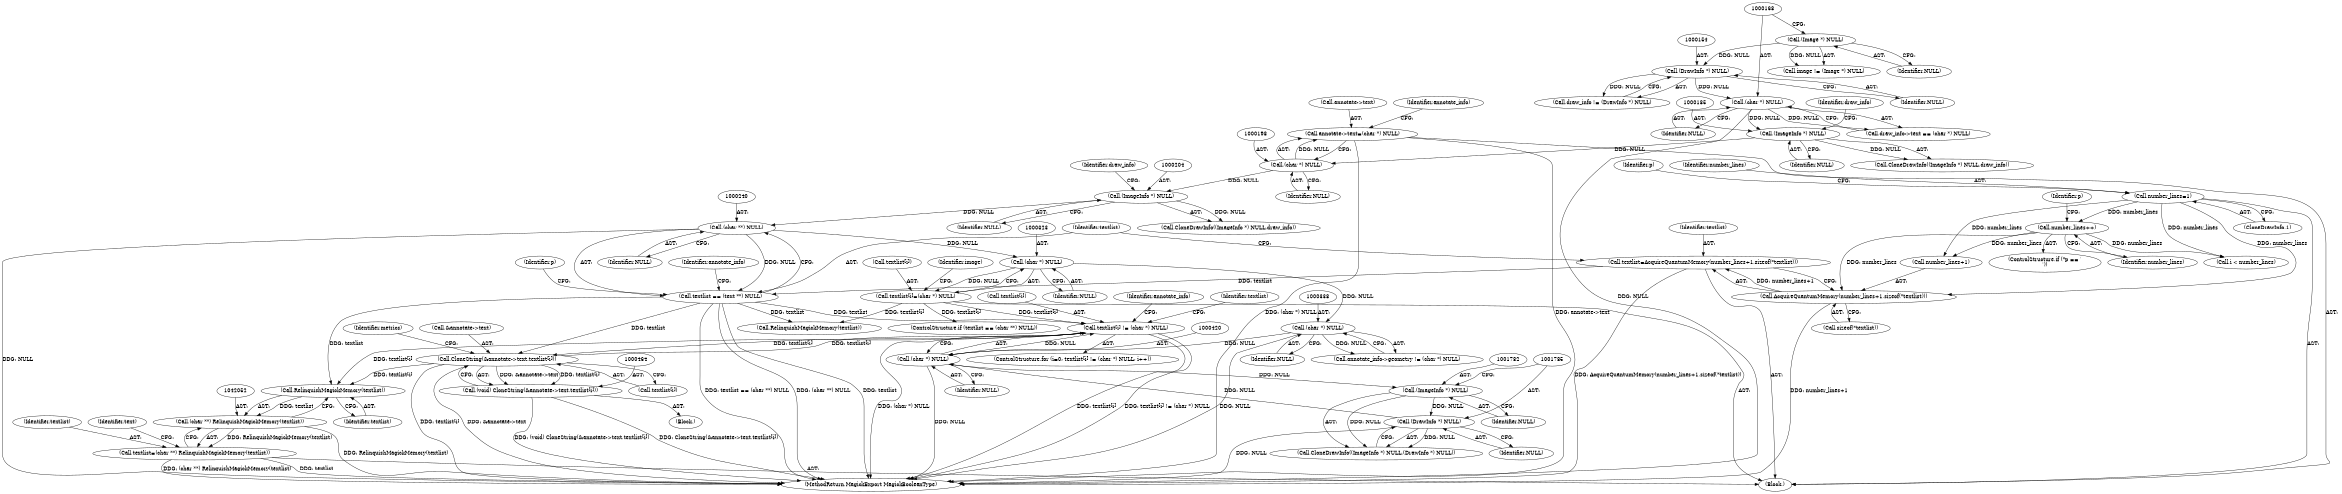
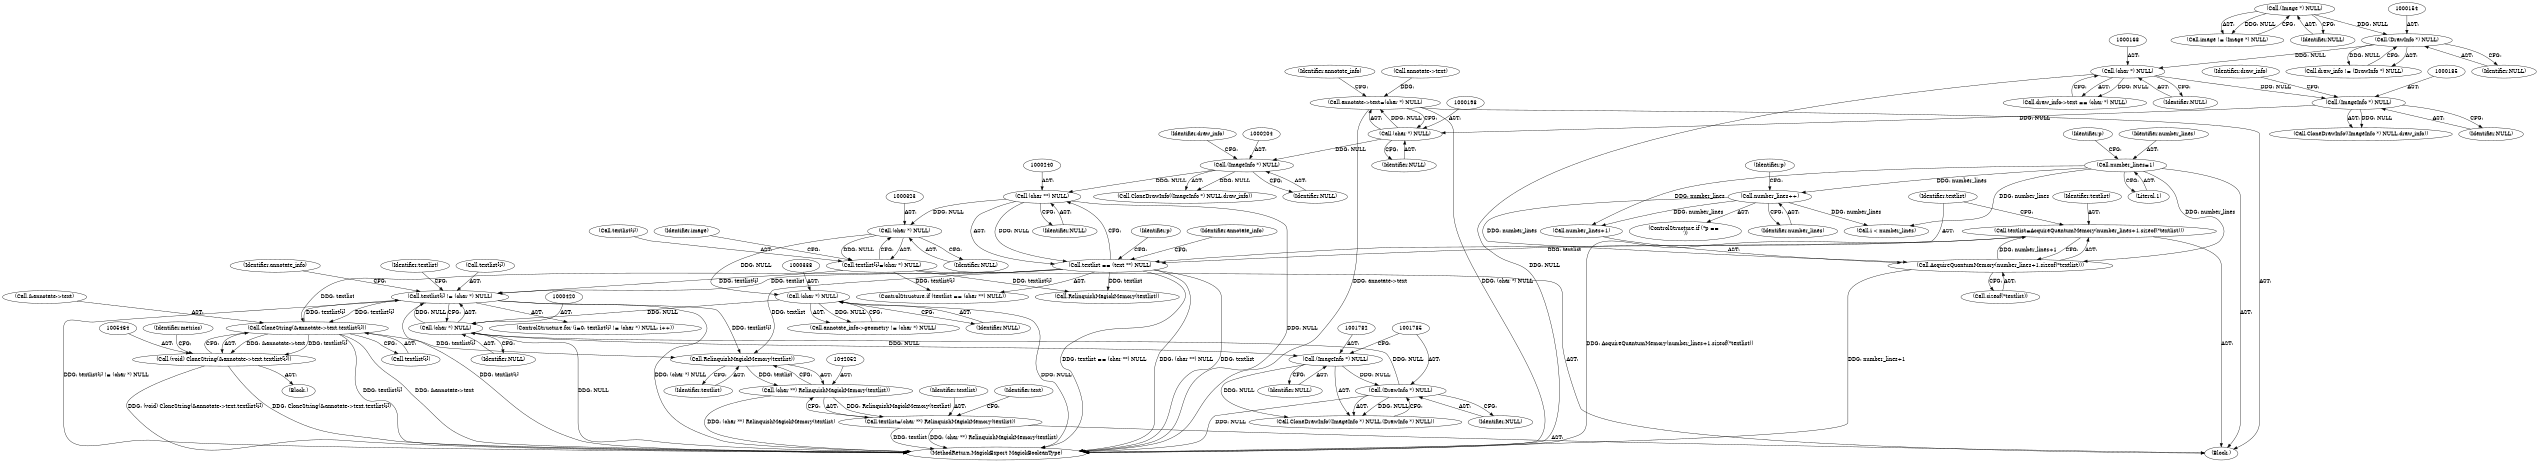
edge "1000168" -> "(Call,(Image *) NULL)": now "(Call,image != (Image *) NULL)" -> "(Call,(Image *) NULL)"
edge "(Call,annotate->text)" -> "(Call,annotate->text=(char *) NULL)": label "AST: " -> "DDG: "
node "(CloneDrawInfo,1)": label "(CloneDrawInfo,1)" -> "(Literal,1)"
edge "(Call,textlist == (text **) NULL)" -> "(ControlStructure,if (textlist == (char **) NULL))": added, label "AST:"
edge "(Identifier,metrics)" -> "(Call,CloneString(&annotate->text,textlist[i]))": now "(Identifier,metrics)" -> "(Call,(void) CloneString(&annotate->text,textlist[i]))"
node "1000464": label "1000464" -> "1005464"
edge "(Call,(char **) RelinquishMagickMemory(textlist))" -> "(MethodReturn,MagickExport MagickBooleanType)": label "DDG: RelinquishMagickMemory(textlist)" -> "DDG: (char **) RelinquishMagickMemory(textlist)"
